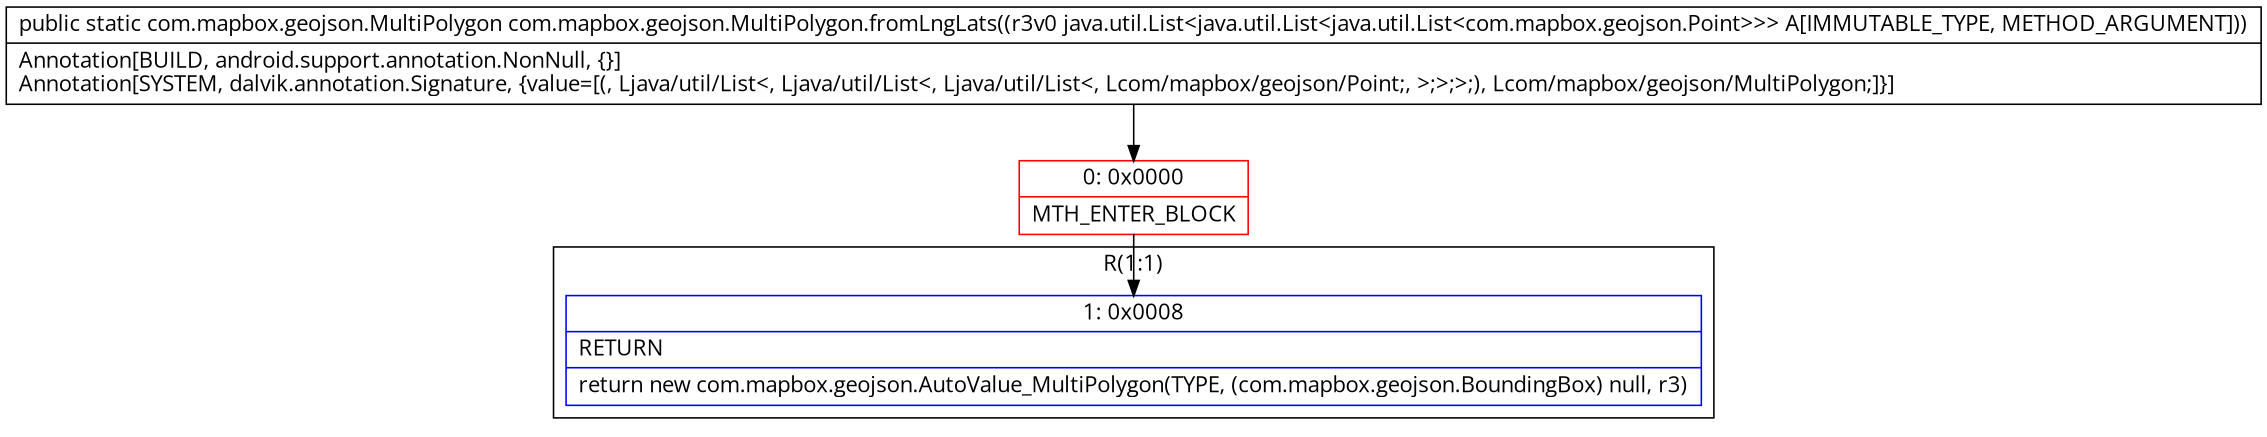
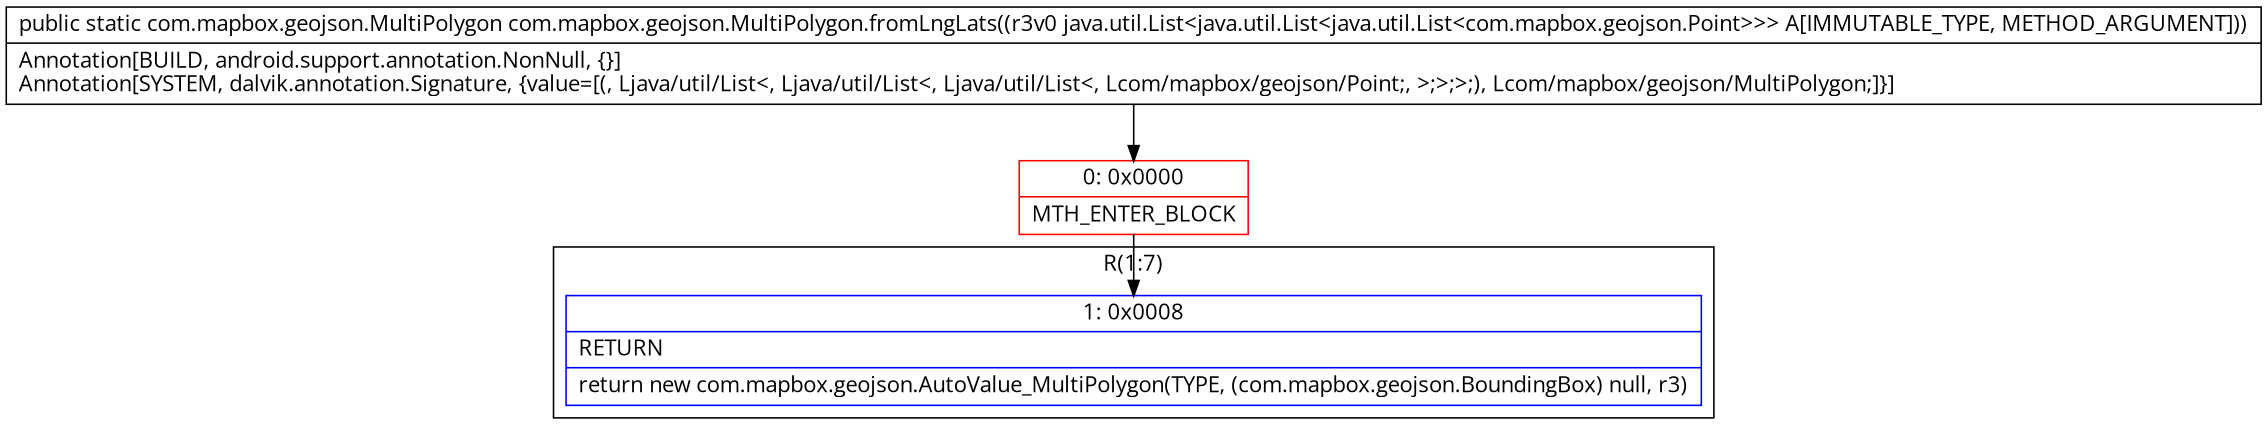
cluster "R(1:1)": label "R(1:1)" -> "R(1:7)"
